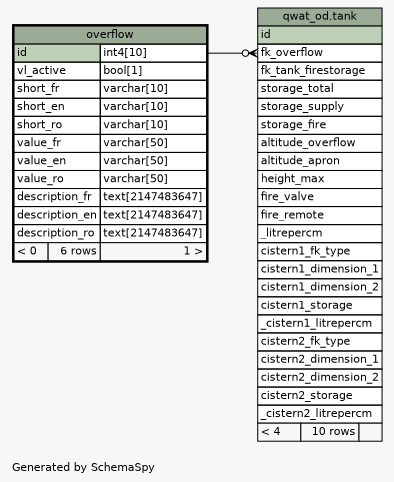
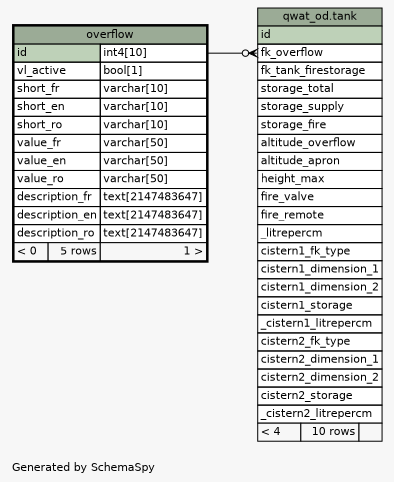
node "overflow": text "6 rows" -> "5 rows"
